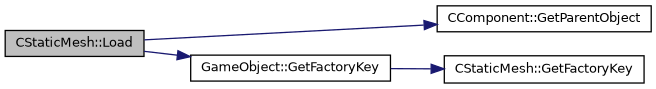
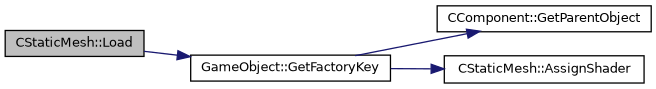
edge "CStaticMesh::Load" -> "CComponent::GetParentObject": now "GameObject::GetFactoryKey" -> "CComponent::GetParentObject"
node "CStaticMesh::GetFactoryKey": label "CStaticMesh::GetFactoryKey" -> "CStaticMesh::AssignShader"
